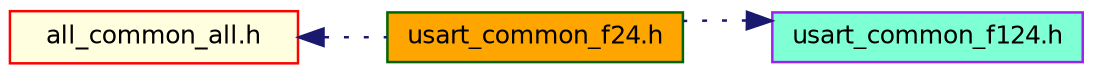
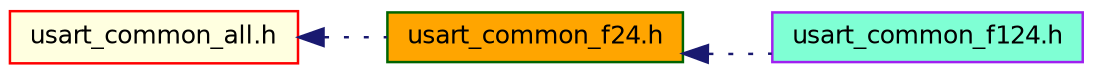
edge "usart_common_f24.h" -> "usart_common_f124.h": reversed
node "all_common_all.h": label "all_common_all.h" -> "usart_common_all.h"
